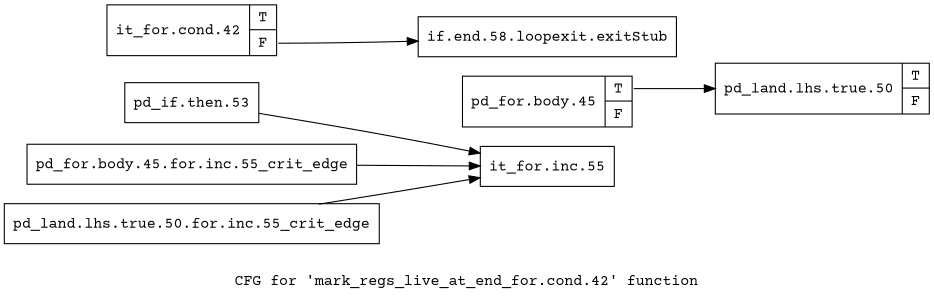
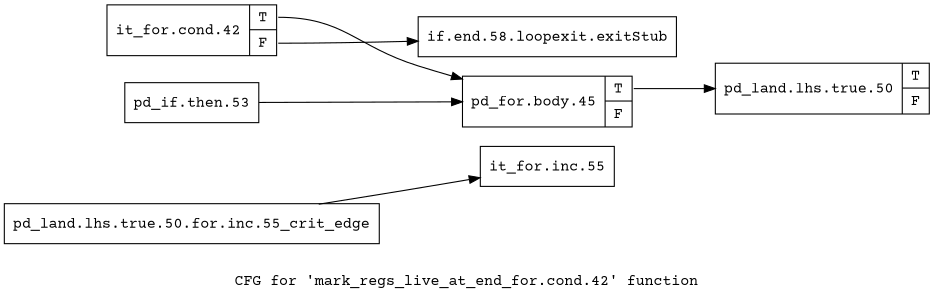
edge "it_for.cond.42" -> "pd_for.body.45": added
edge "pd_if.then.53" -> "it_for.inc.55": now "pd_if.then.53" -> "pd_for.body.45"
node "pd_for.body.45.for.inc.55_crit_edge": removed
